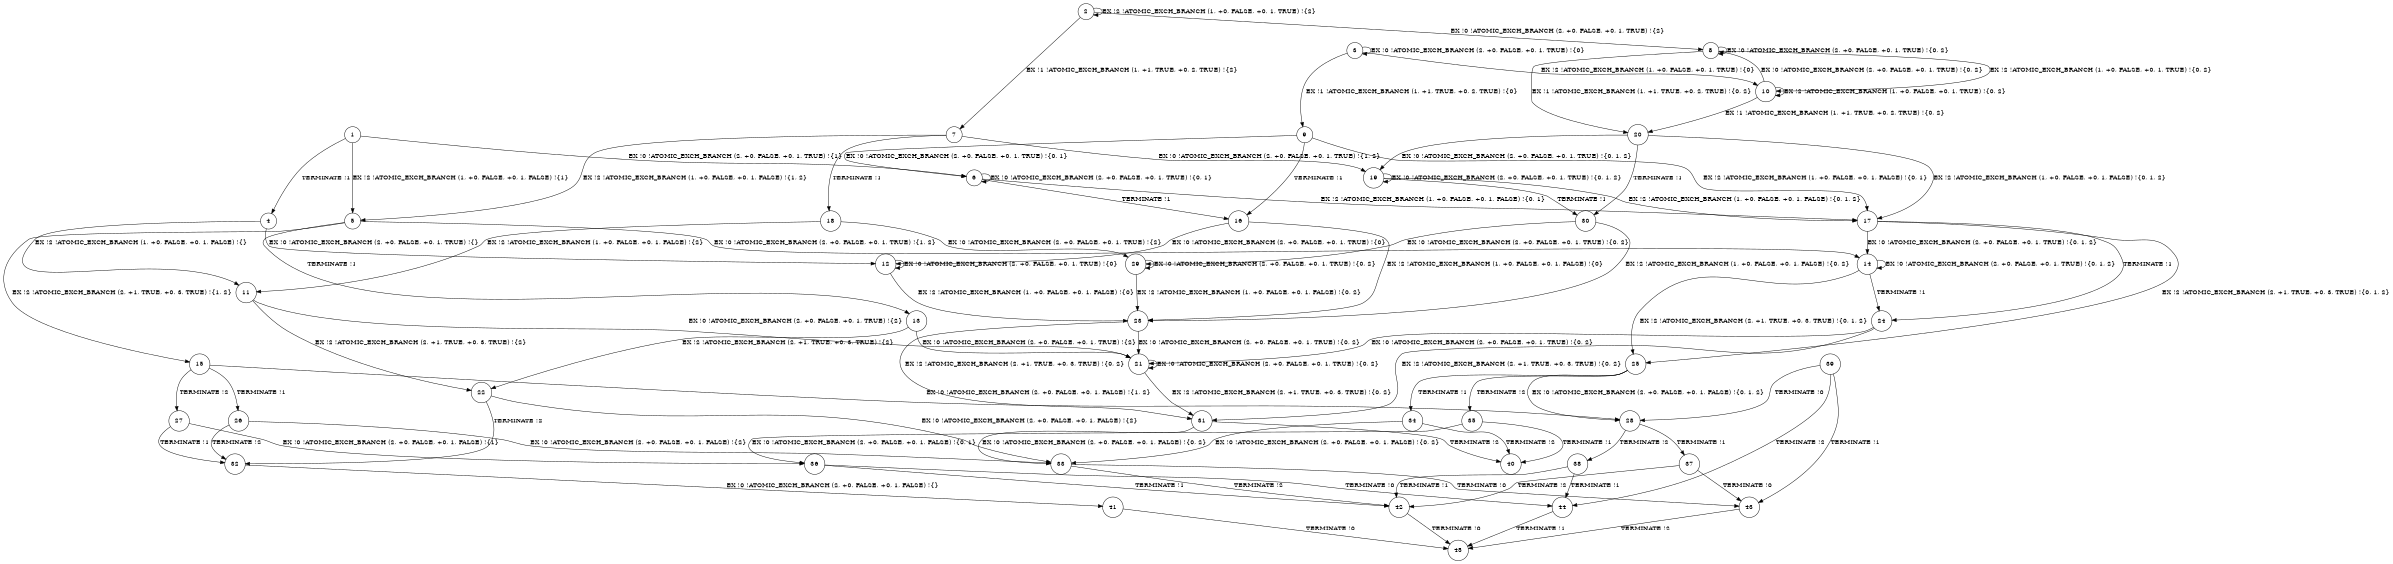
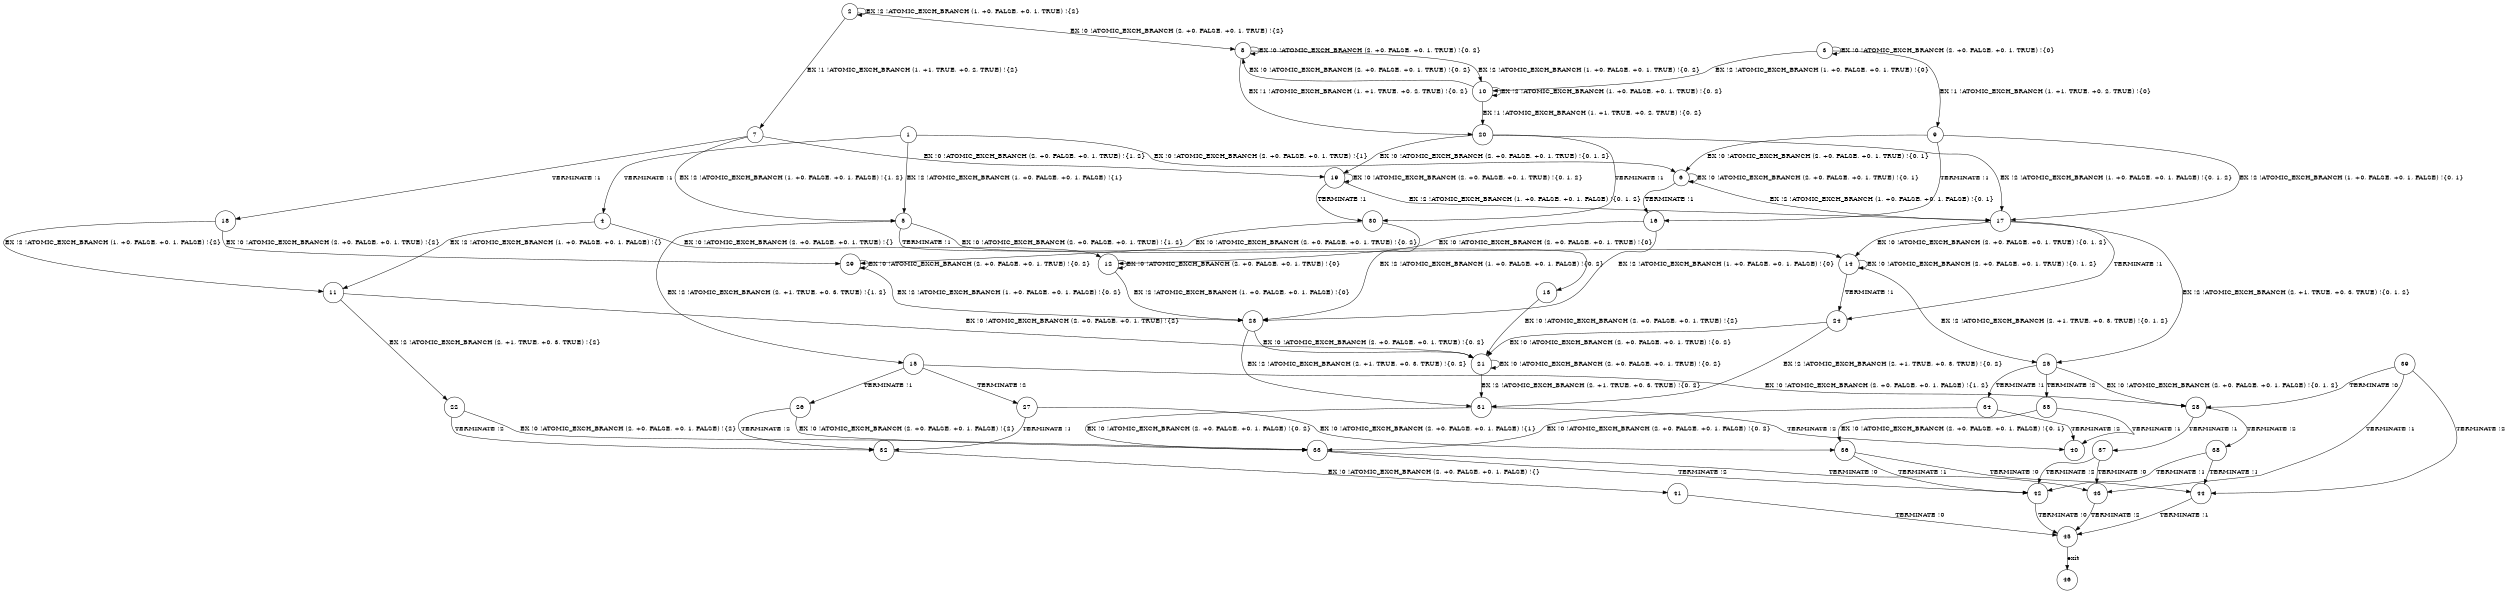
edge "13" -> "22": removed, label "EX !2 !ATOMIC_EXCH_BRANCH (2, +1, TRUE, +0, 3, TRUE) !{2}"
node "46": added
